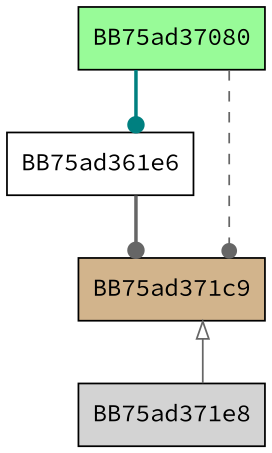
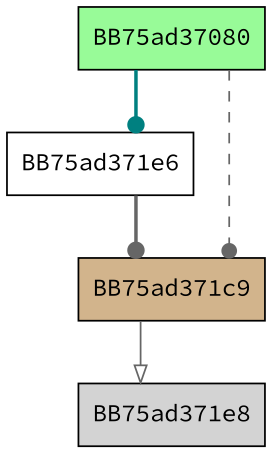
node "BB75ad361e6": label "BB75ad361e6" -> "BB75ad371e6"
edge "BB75ad371e8" -> "BB75ad371c9": reversed
